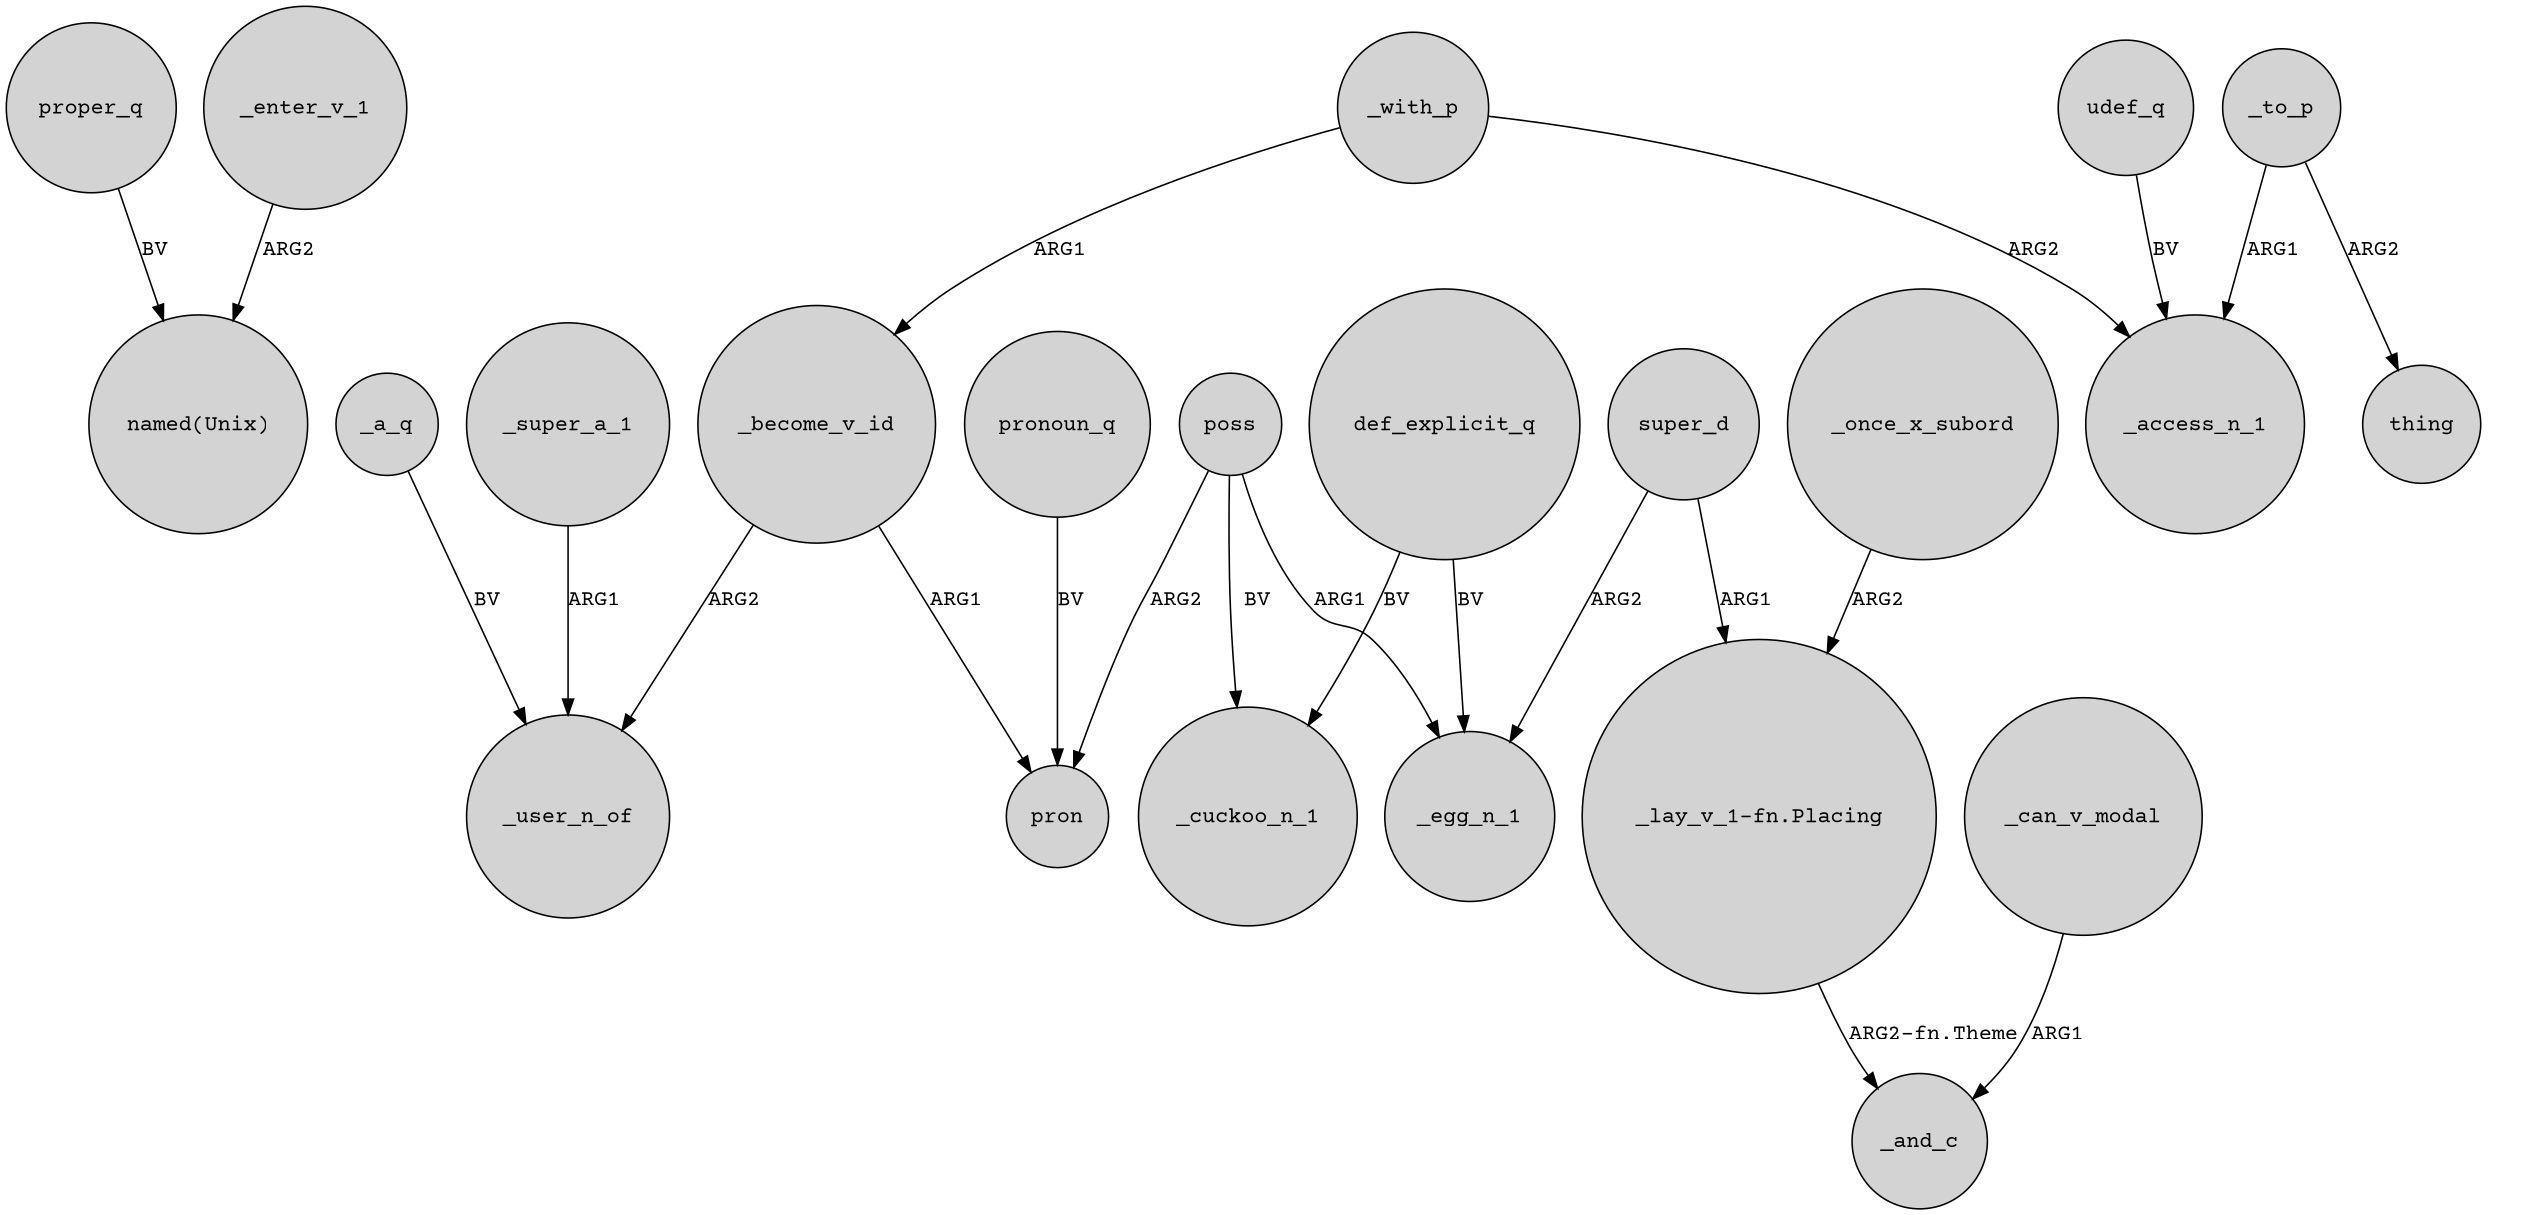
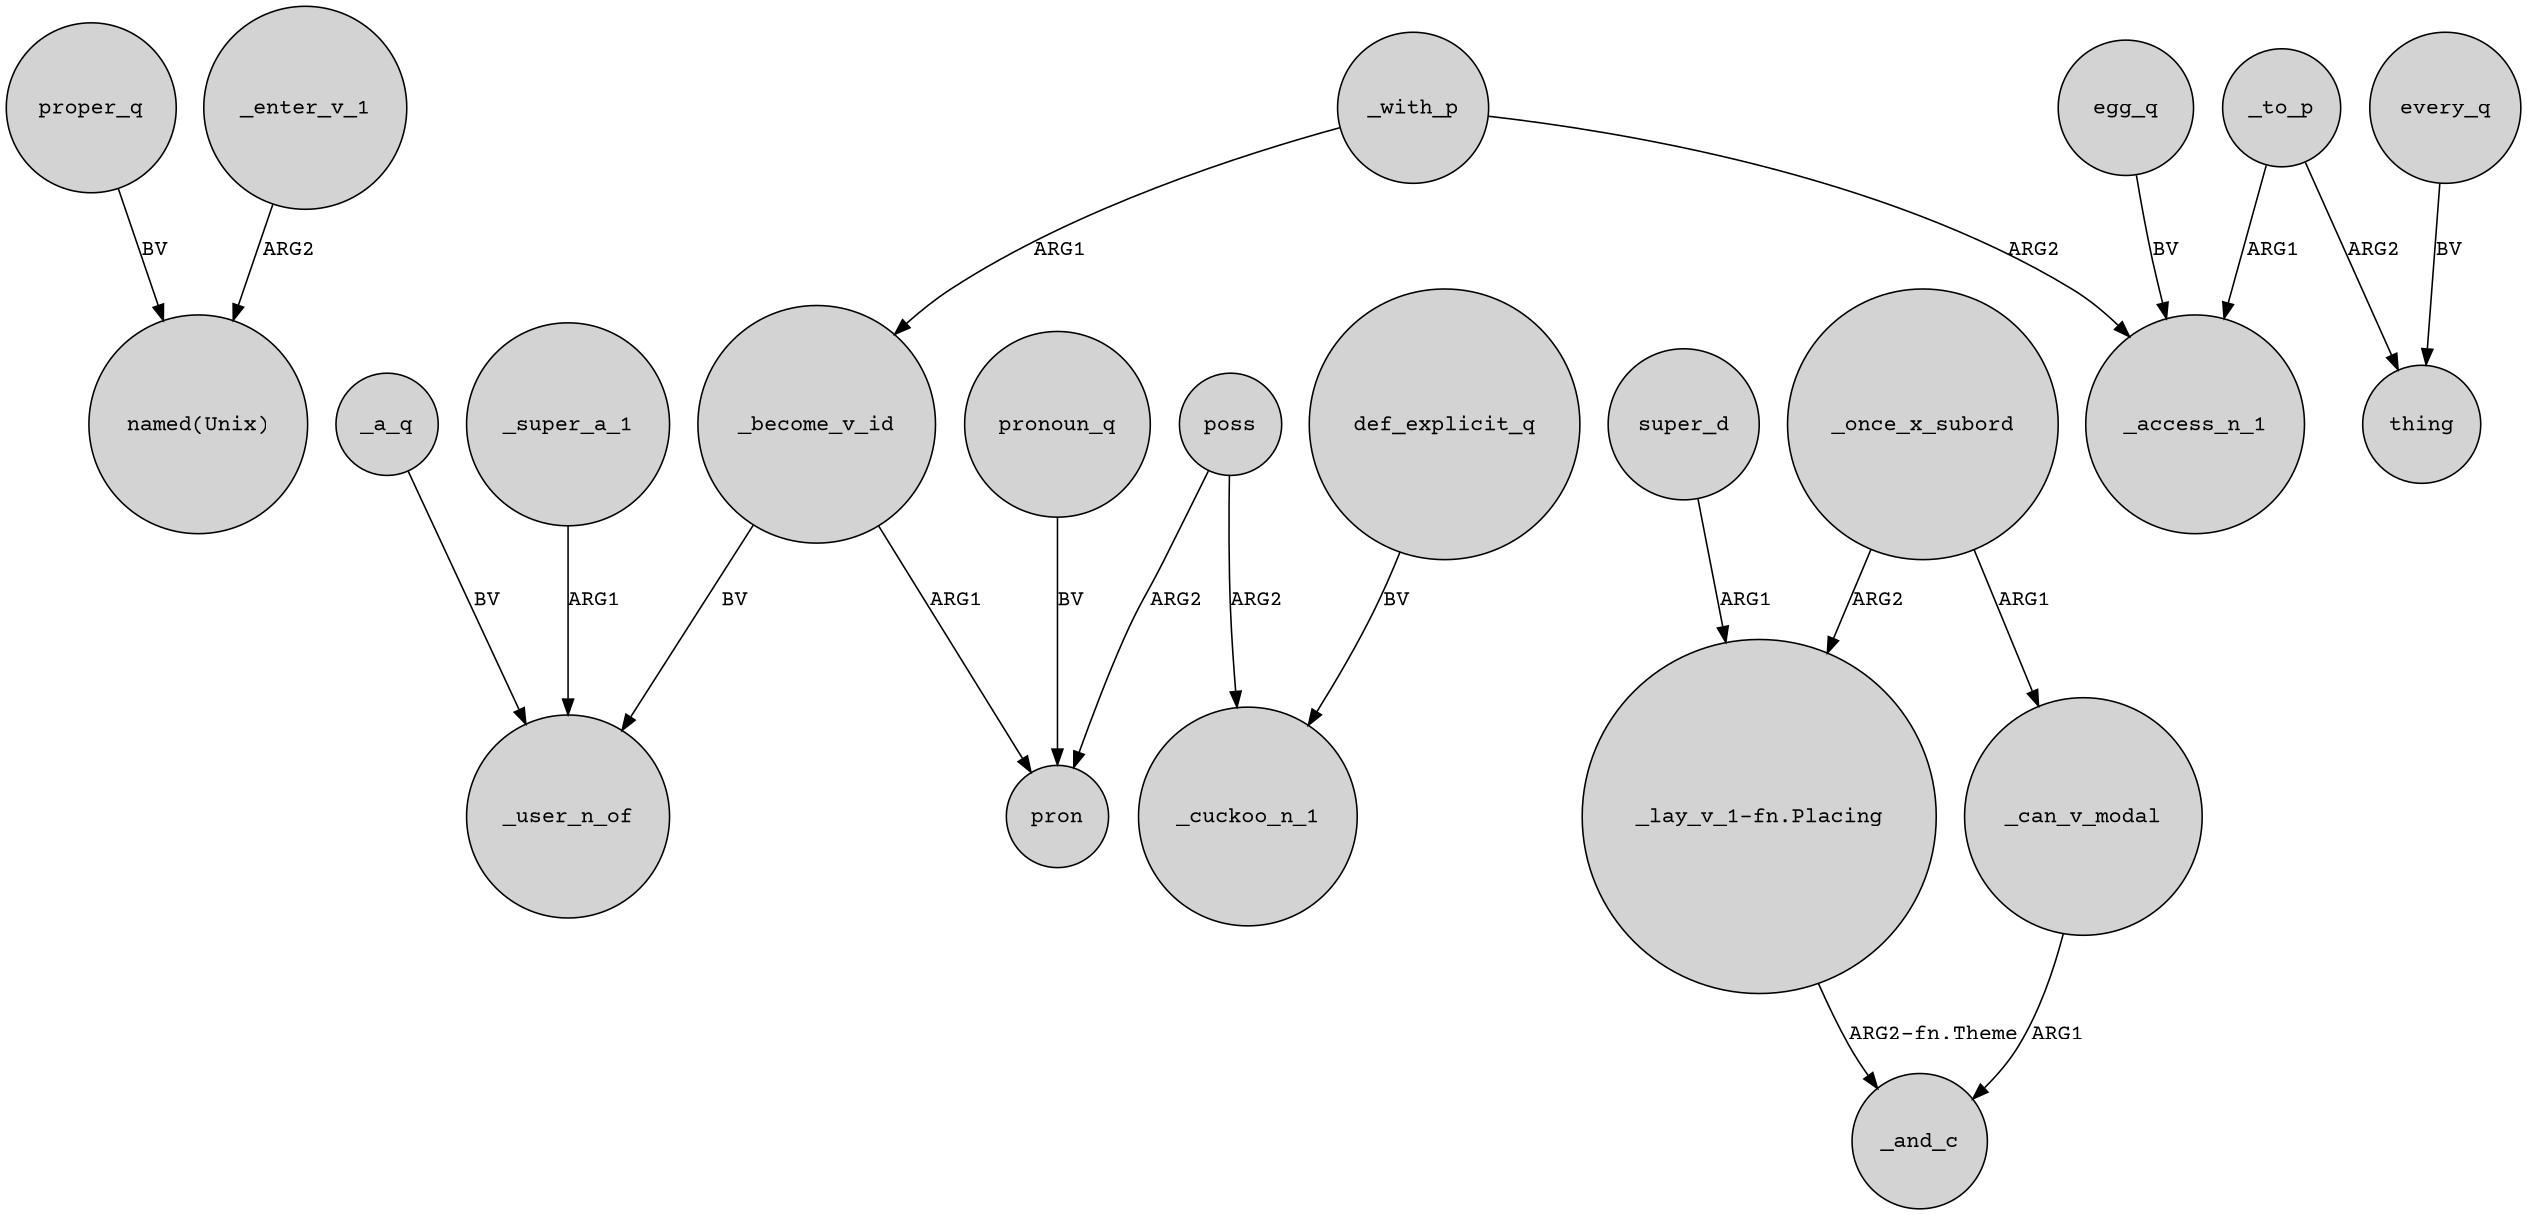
node "udef_q": label "udef_q" -> "egg_q"
node "every_q": added
edge "_become_v_id" -> "_user_n_of": label "ARG2" -> "BV"
edge "poss" -> "_cuckoo_n_1": label "BV" -> "ARG2"
edge "_once_x_subord" -> "_can_v_modal": added, label "ARG1"
node "_egg_n_1": removed
